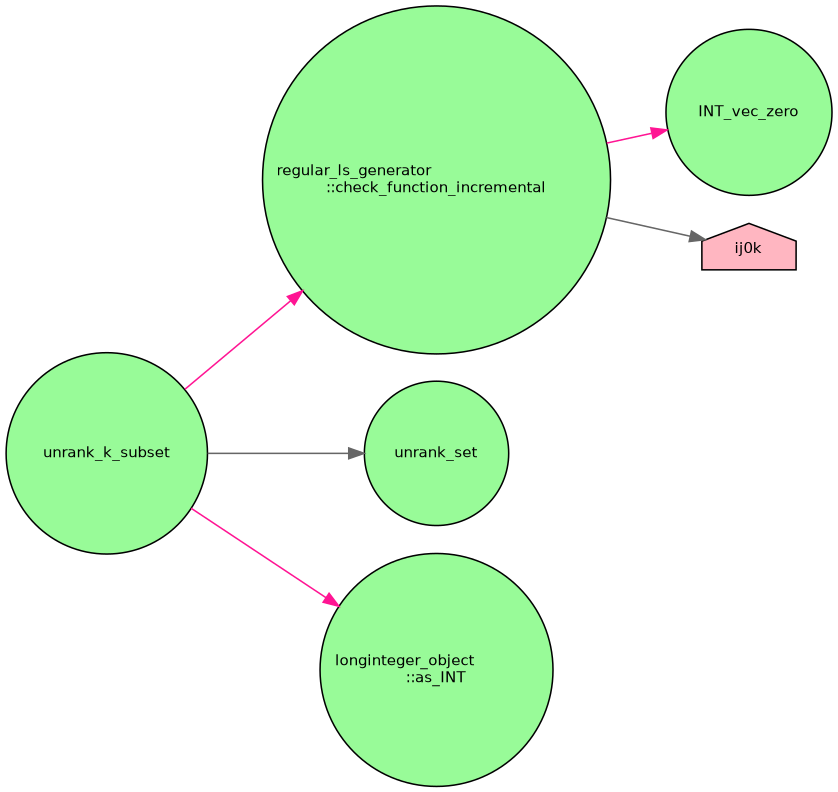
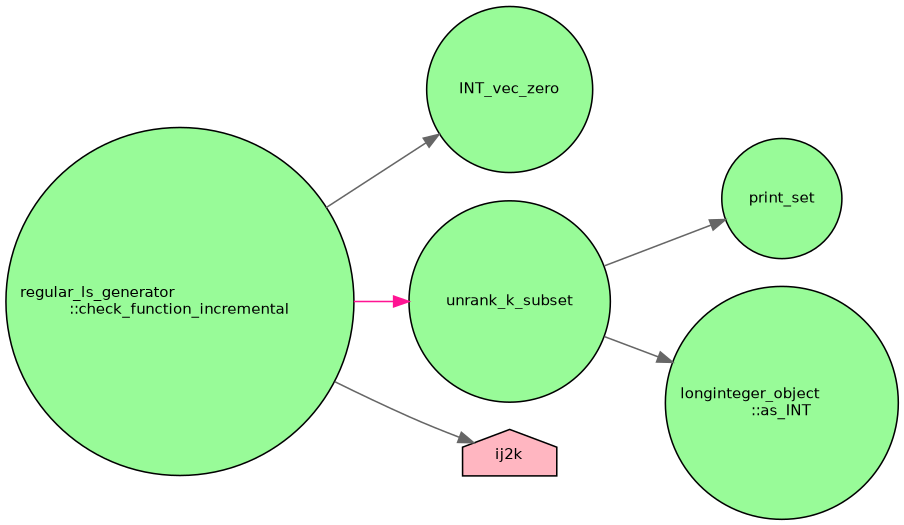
edge "regular_ls_generator ::check_function_incremental" -> "INT_vec_zero": color deeppink -> gray40
node "ij0k": label "ij0k" -> "ij2k"
edge "unrank_k_subset" -> "regular_ls_generator ::check_function_incremental": reversed
node "unrank_set": label "unrank_set" -> "print_set"
edge "unrank_k_subset" -> "longinteger_object ::as_INT": color deeppink -> gray40
